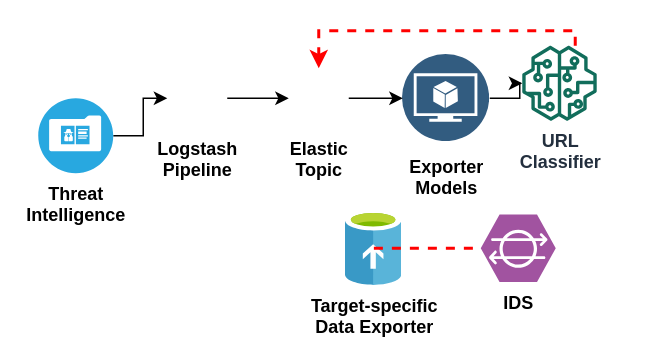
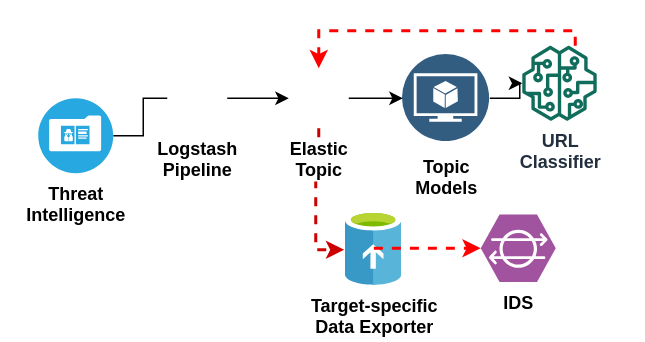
edge "Threat Intelligence" -> "Logstash Pipeline": arrowhead classic -> none
node "Exporter Models": label "Exporter Models" -> "Topic Models"
edge "Elastic Topic" -> "Target-specific Data Exporter": added
edge "Target-specific Data Exporter" -- "IDS": arrowhead none -> classic
